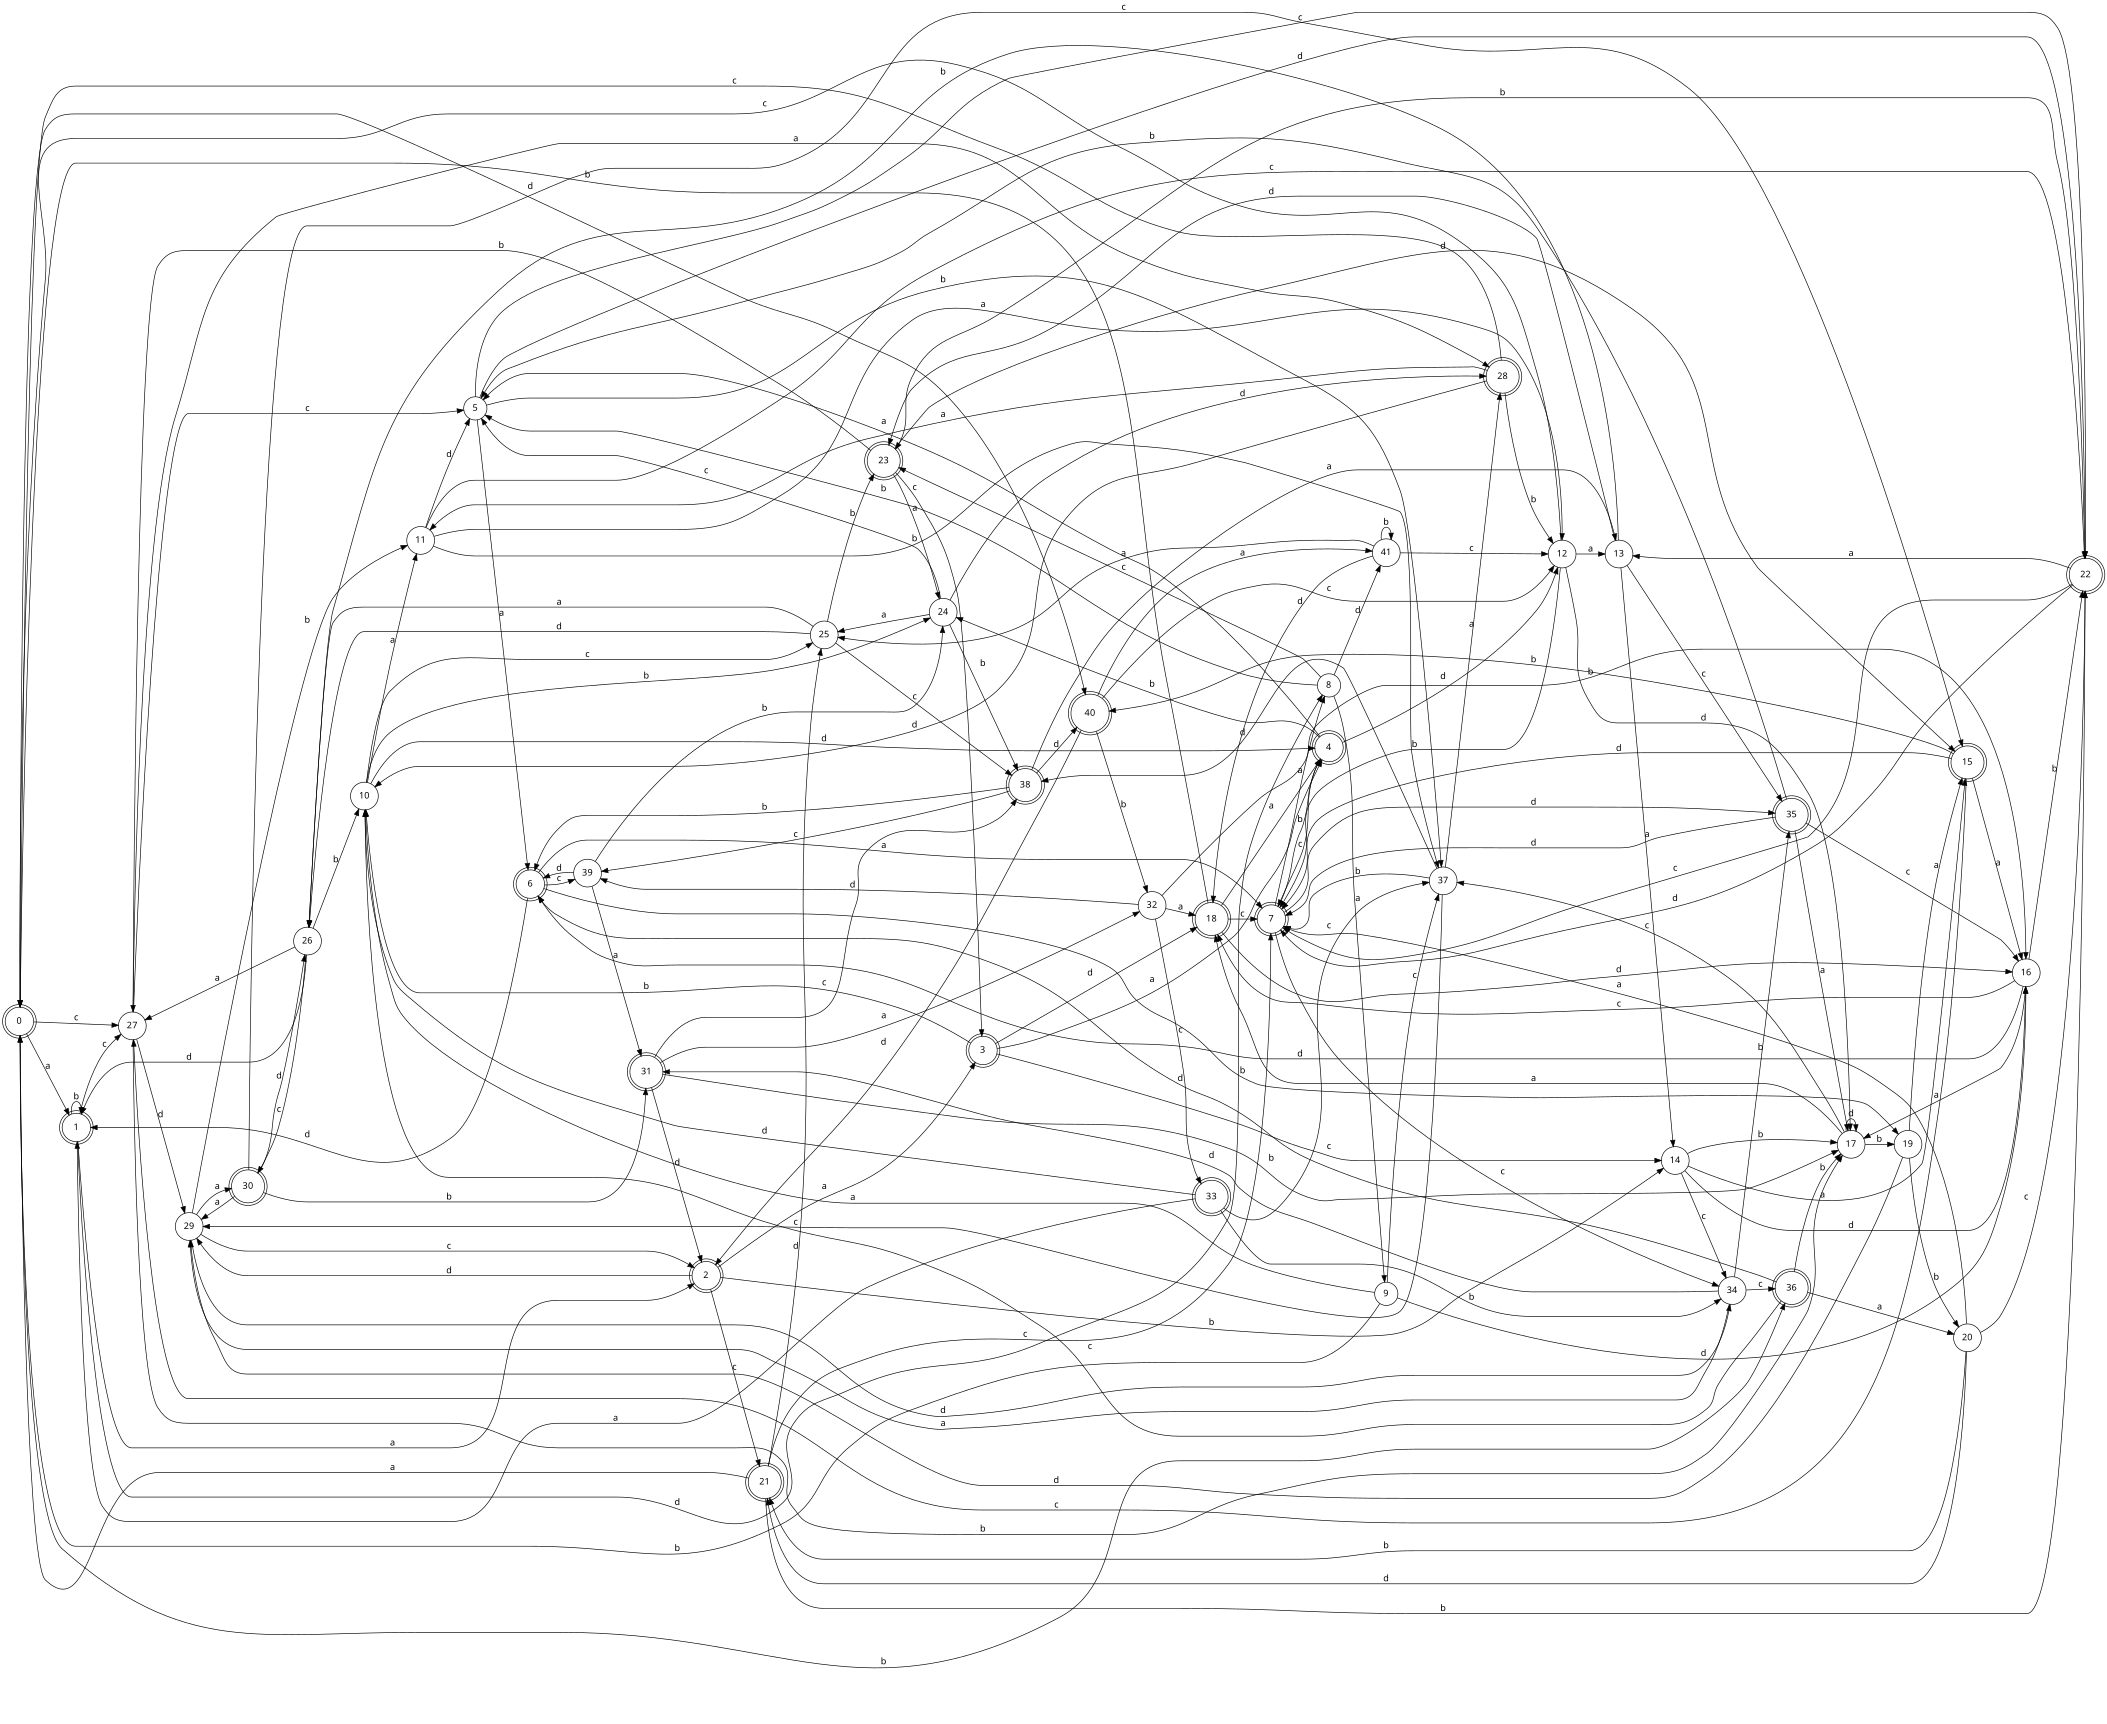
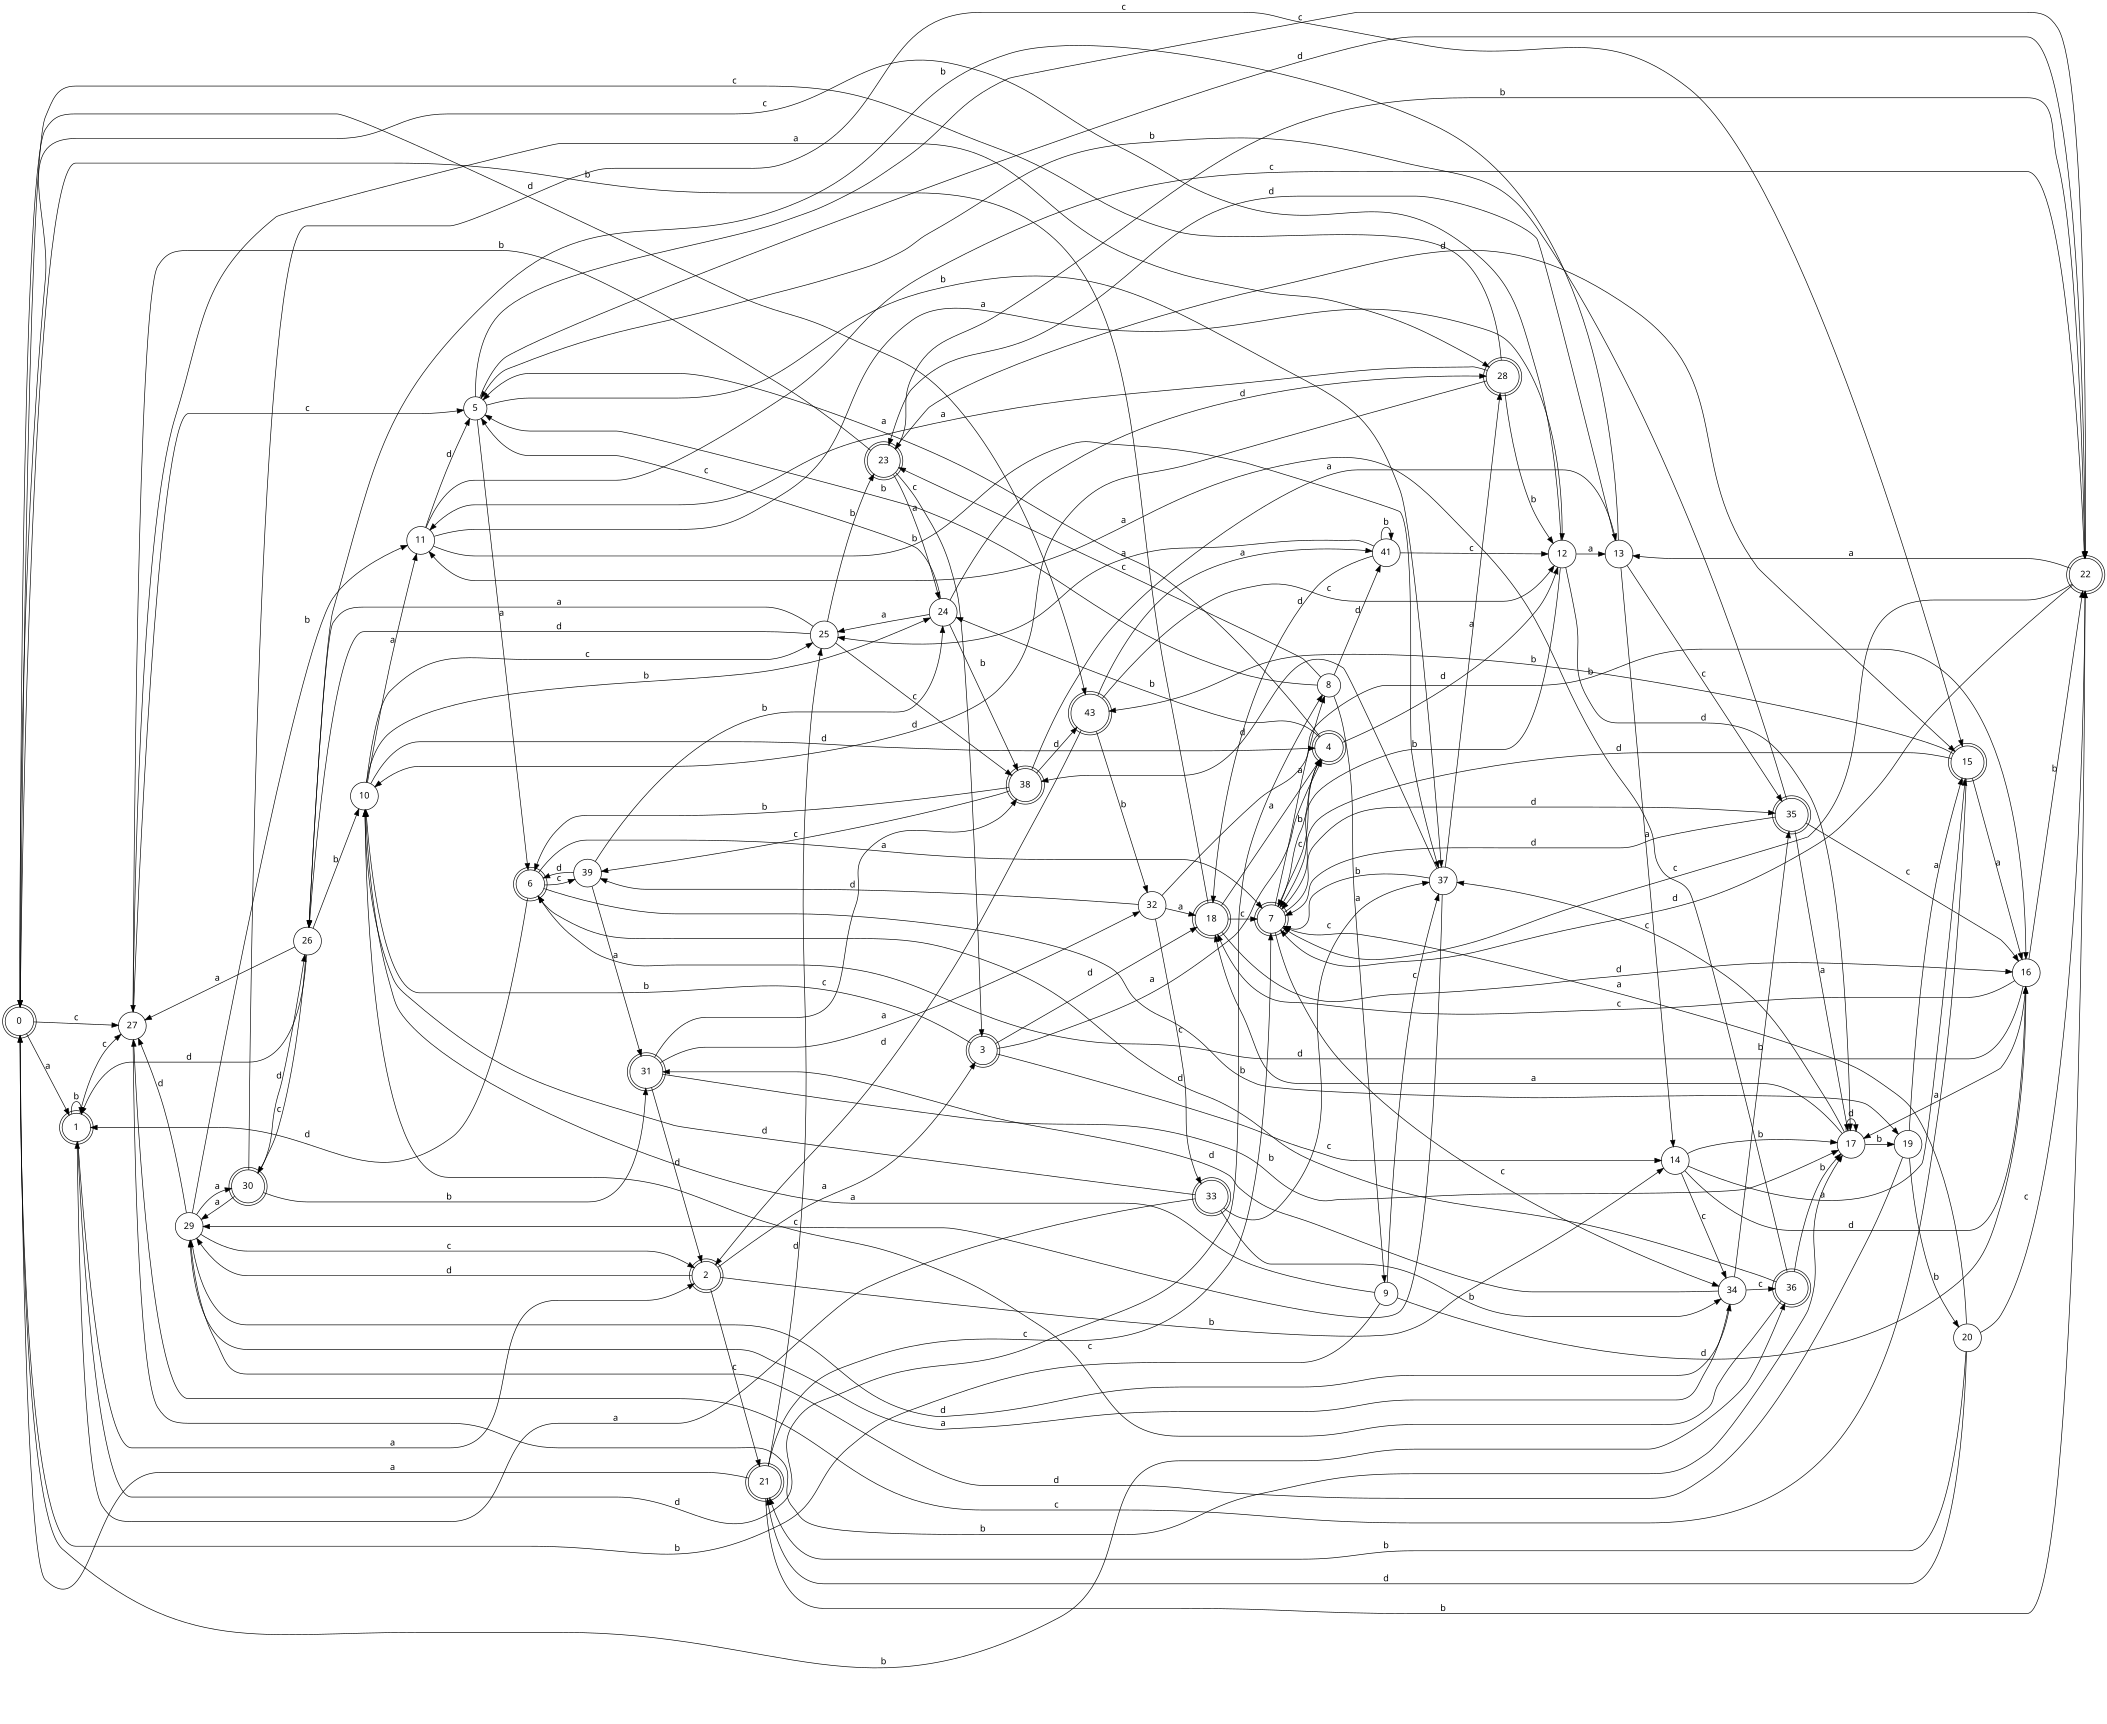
node "40": label "40" -> "43"
edge "27" -> "29": reversed
edge "36" -> "20": now "36" -> "11"
